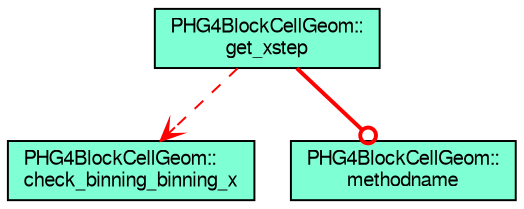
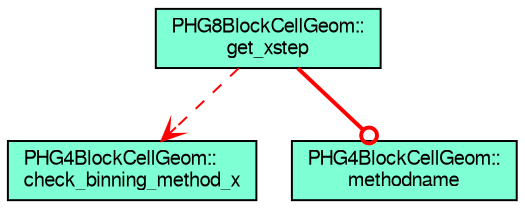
node "PHG4BlockCellGeom:: get_xstep": label "PHG4BlockCellGeom:: get_xstep" -> "PHG8BlockCellGeom:: get_xstep"
node "PHG4BlockCellGeom:: check_binning_binning_x": label "PHG4BlockCellGeom:: check_binning_binning_x" -> "PHG4BlockCellGeom:: check_binning_method_x"
